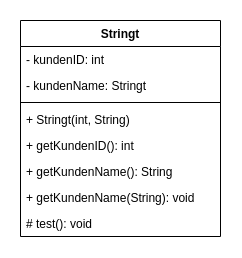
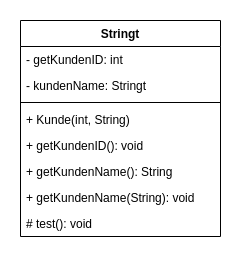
node "- kundenID: int": label "- kundenID: int" -> "- getKundenID: int"
node "+ Stringt(int, String)": label "+ Stringt(int, String)" -> "+ Kunde(int, String)"
node "+ getKundenID(): int": label "+ getKundenID(): int" -> "+ getKundenID(): void"
